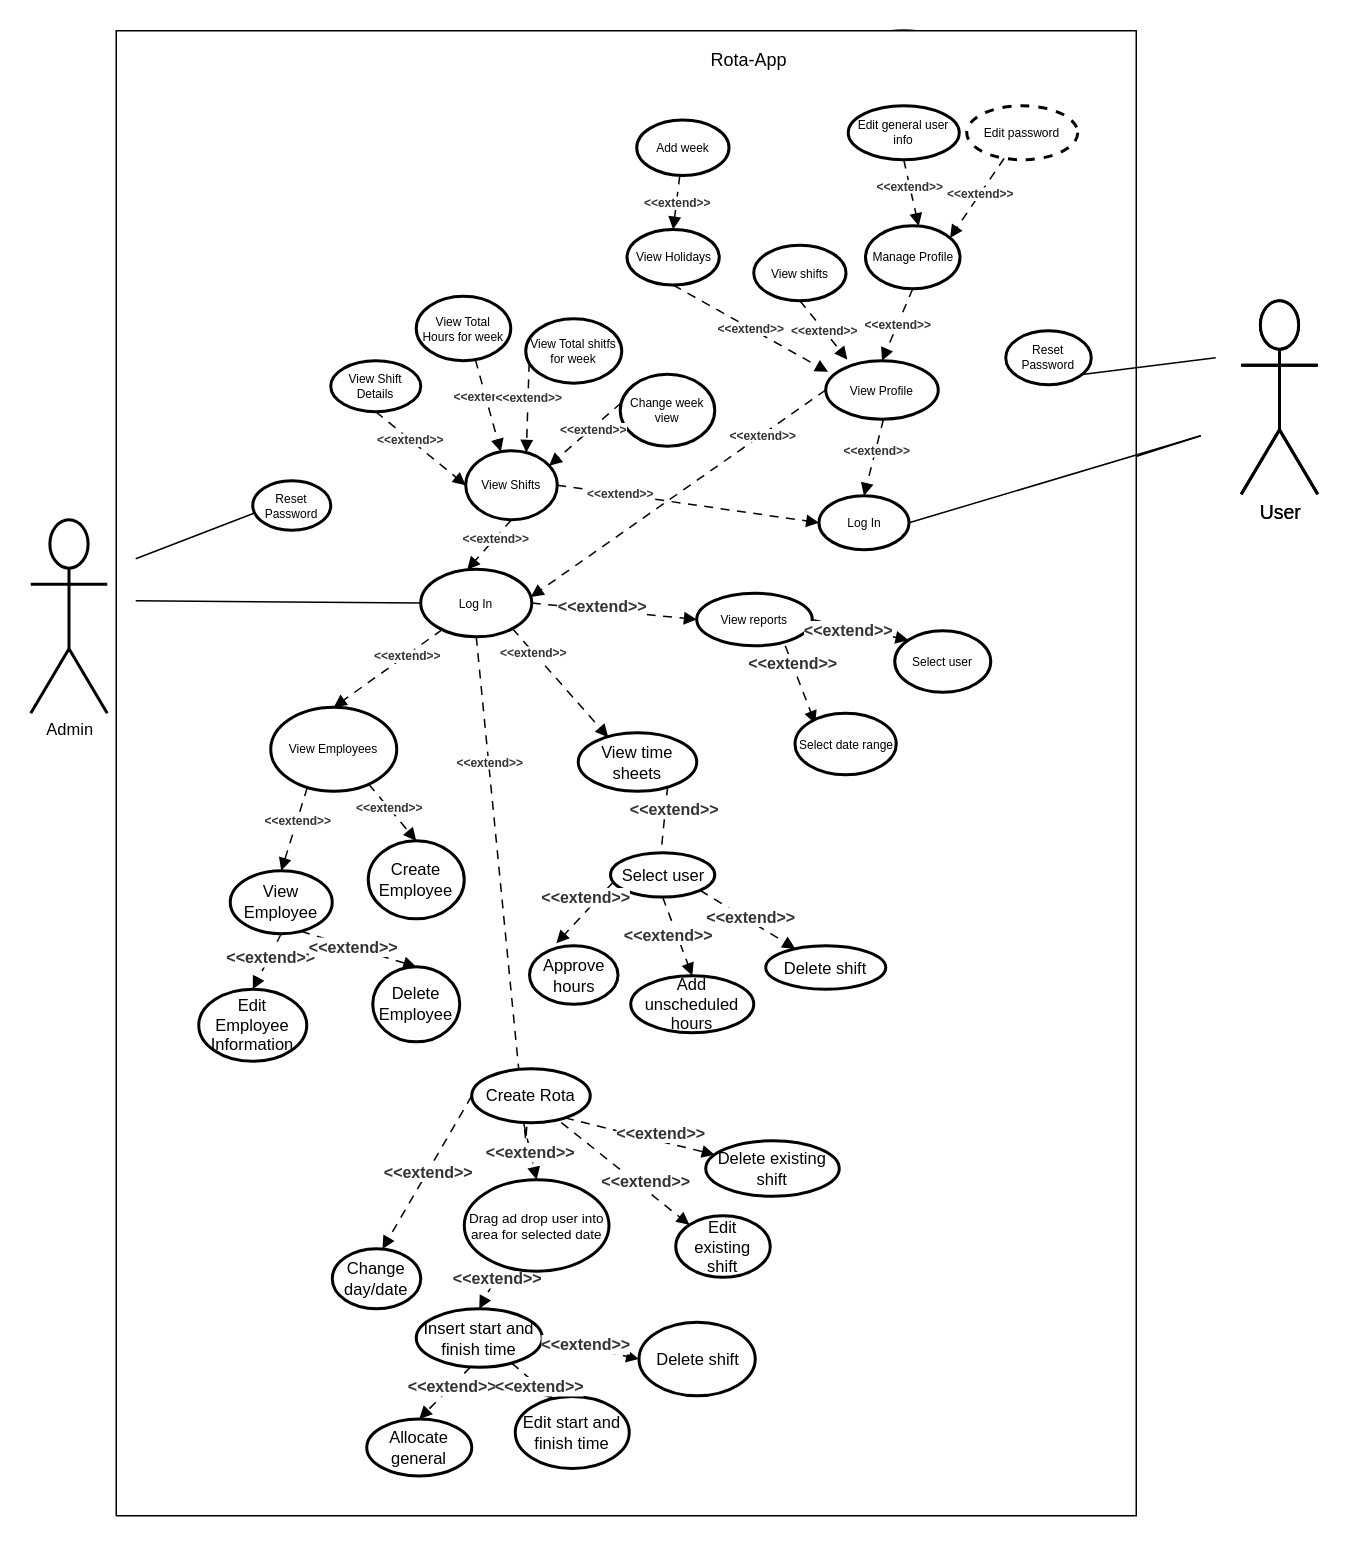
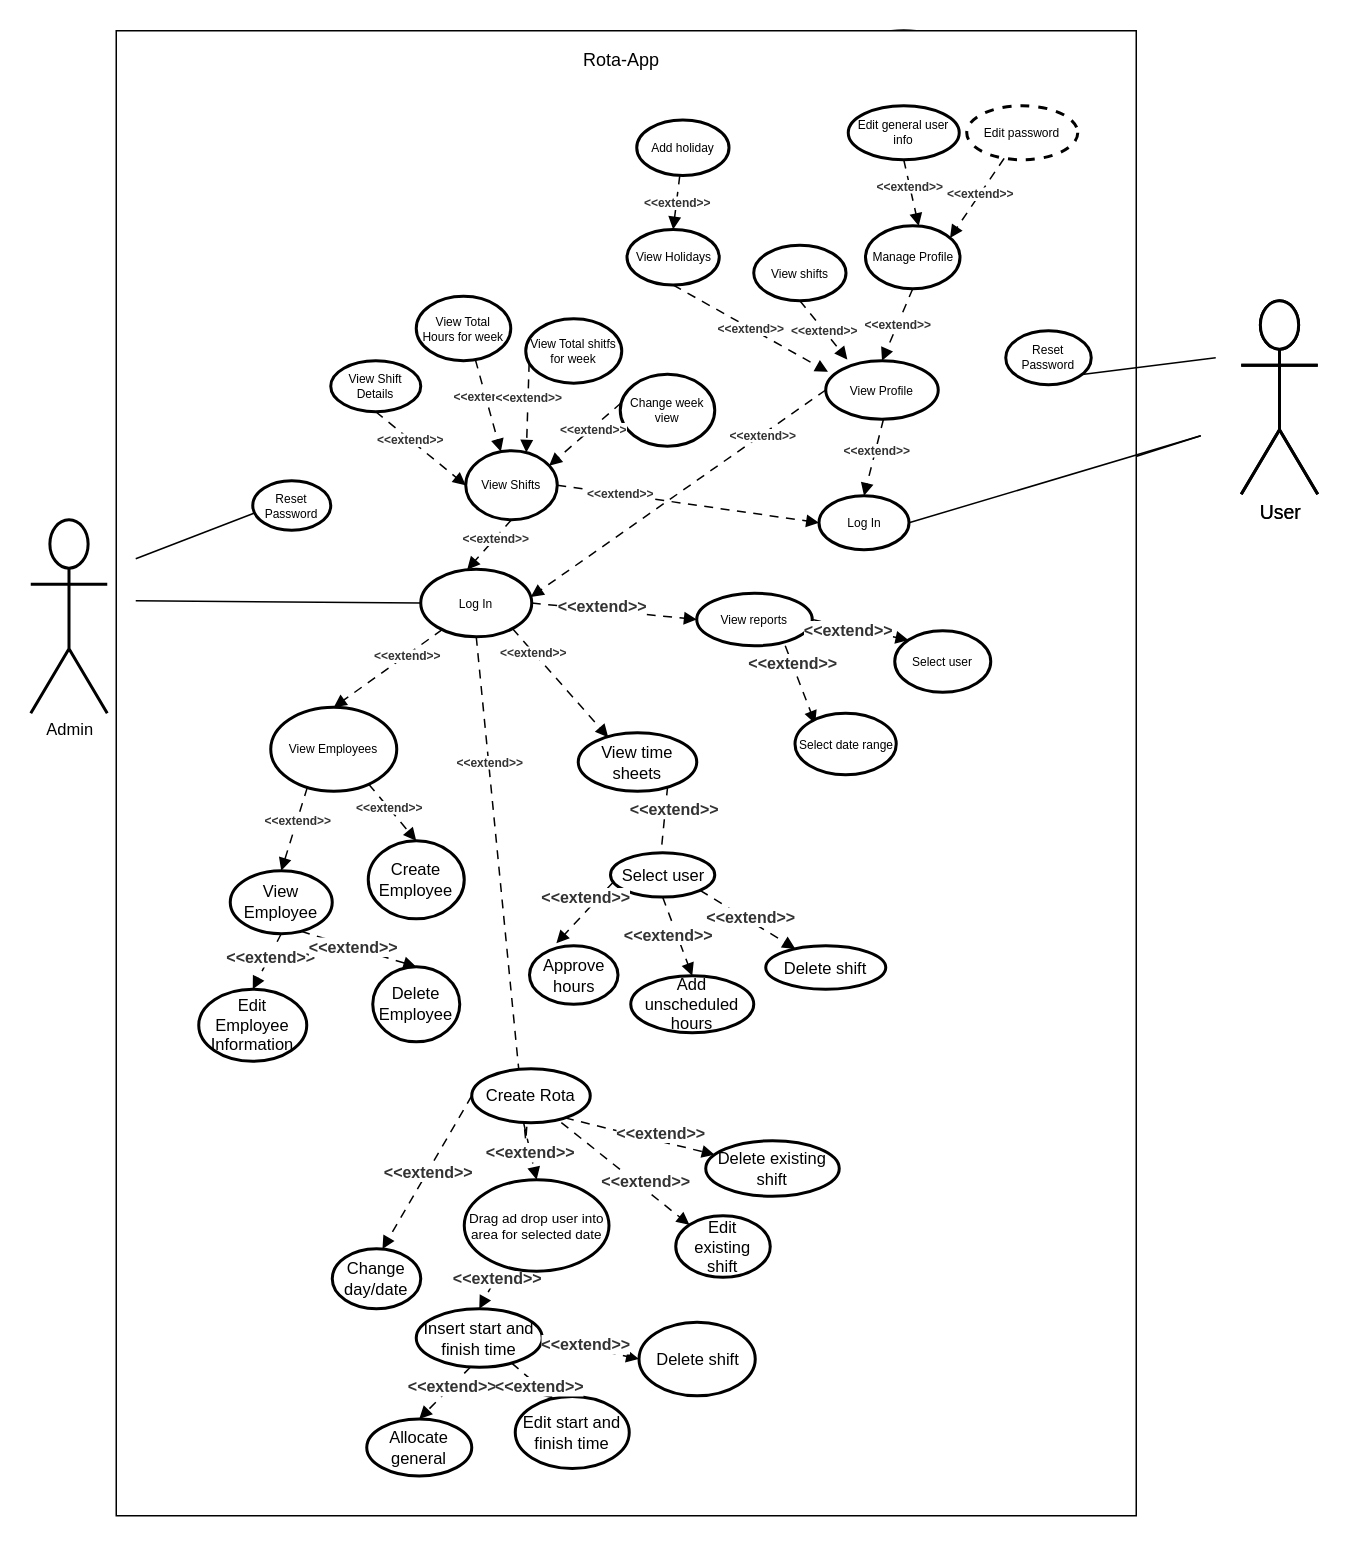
node "Rota-App": moved (749, 61) -> (622, 61)
node "Add week": label "Add week" -> "Add holiday"
